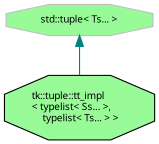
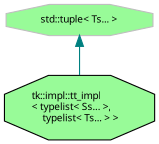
node "tk::tuple::tt_impl < typelist< Ss... >, typelist< Ts... > >": label "tk::tuple::tt_impl < typelist< Ss... >, typelist< Ts... > >" -> "tk::impl::tt_impl < typelist< Ss... >, typelist< Ts... > >"
